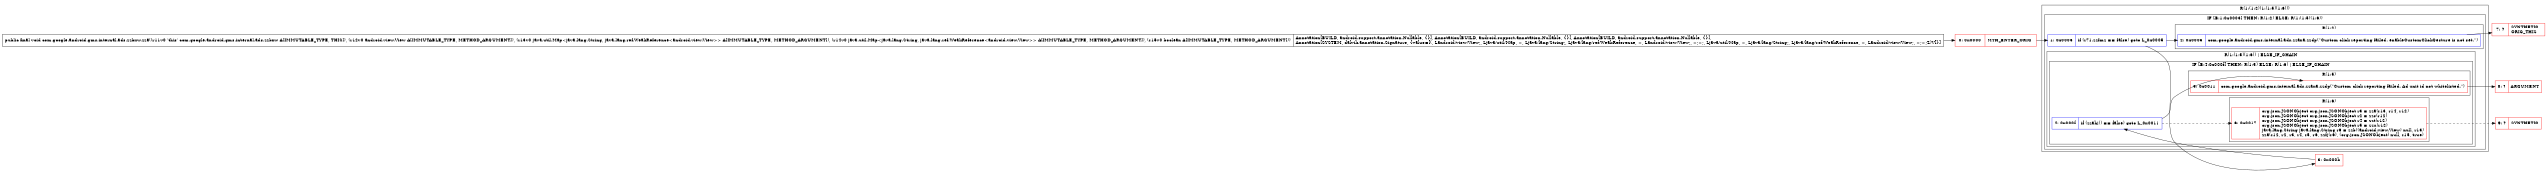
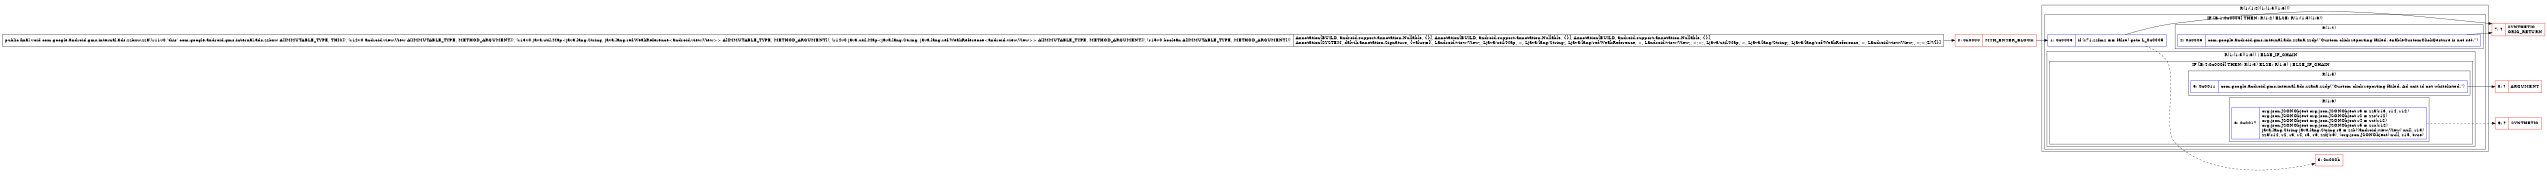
node "7: ?": text "ORIG_THIS" -> "ORIG_RETURN"
node "0: 0x0000": text "MTH_ENTER_ORIG" -> "MTH_ENTER_BLOCK"
edge "1: 0x0003" -> "2: 0x0005": now "1: 0x0003" -> "7: ?"
node "5: 0x0011": color red -> blue
node "4: 0x000f": removed
node "6: 0x0017": color red -> blue
edge "1: 0x0003" -> "3: 0x000b": style solid -> dashed
